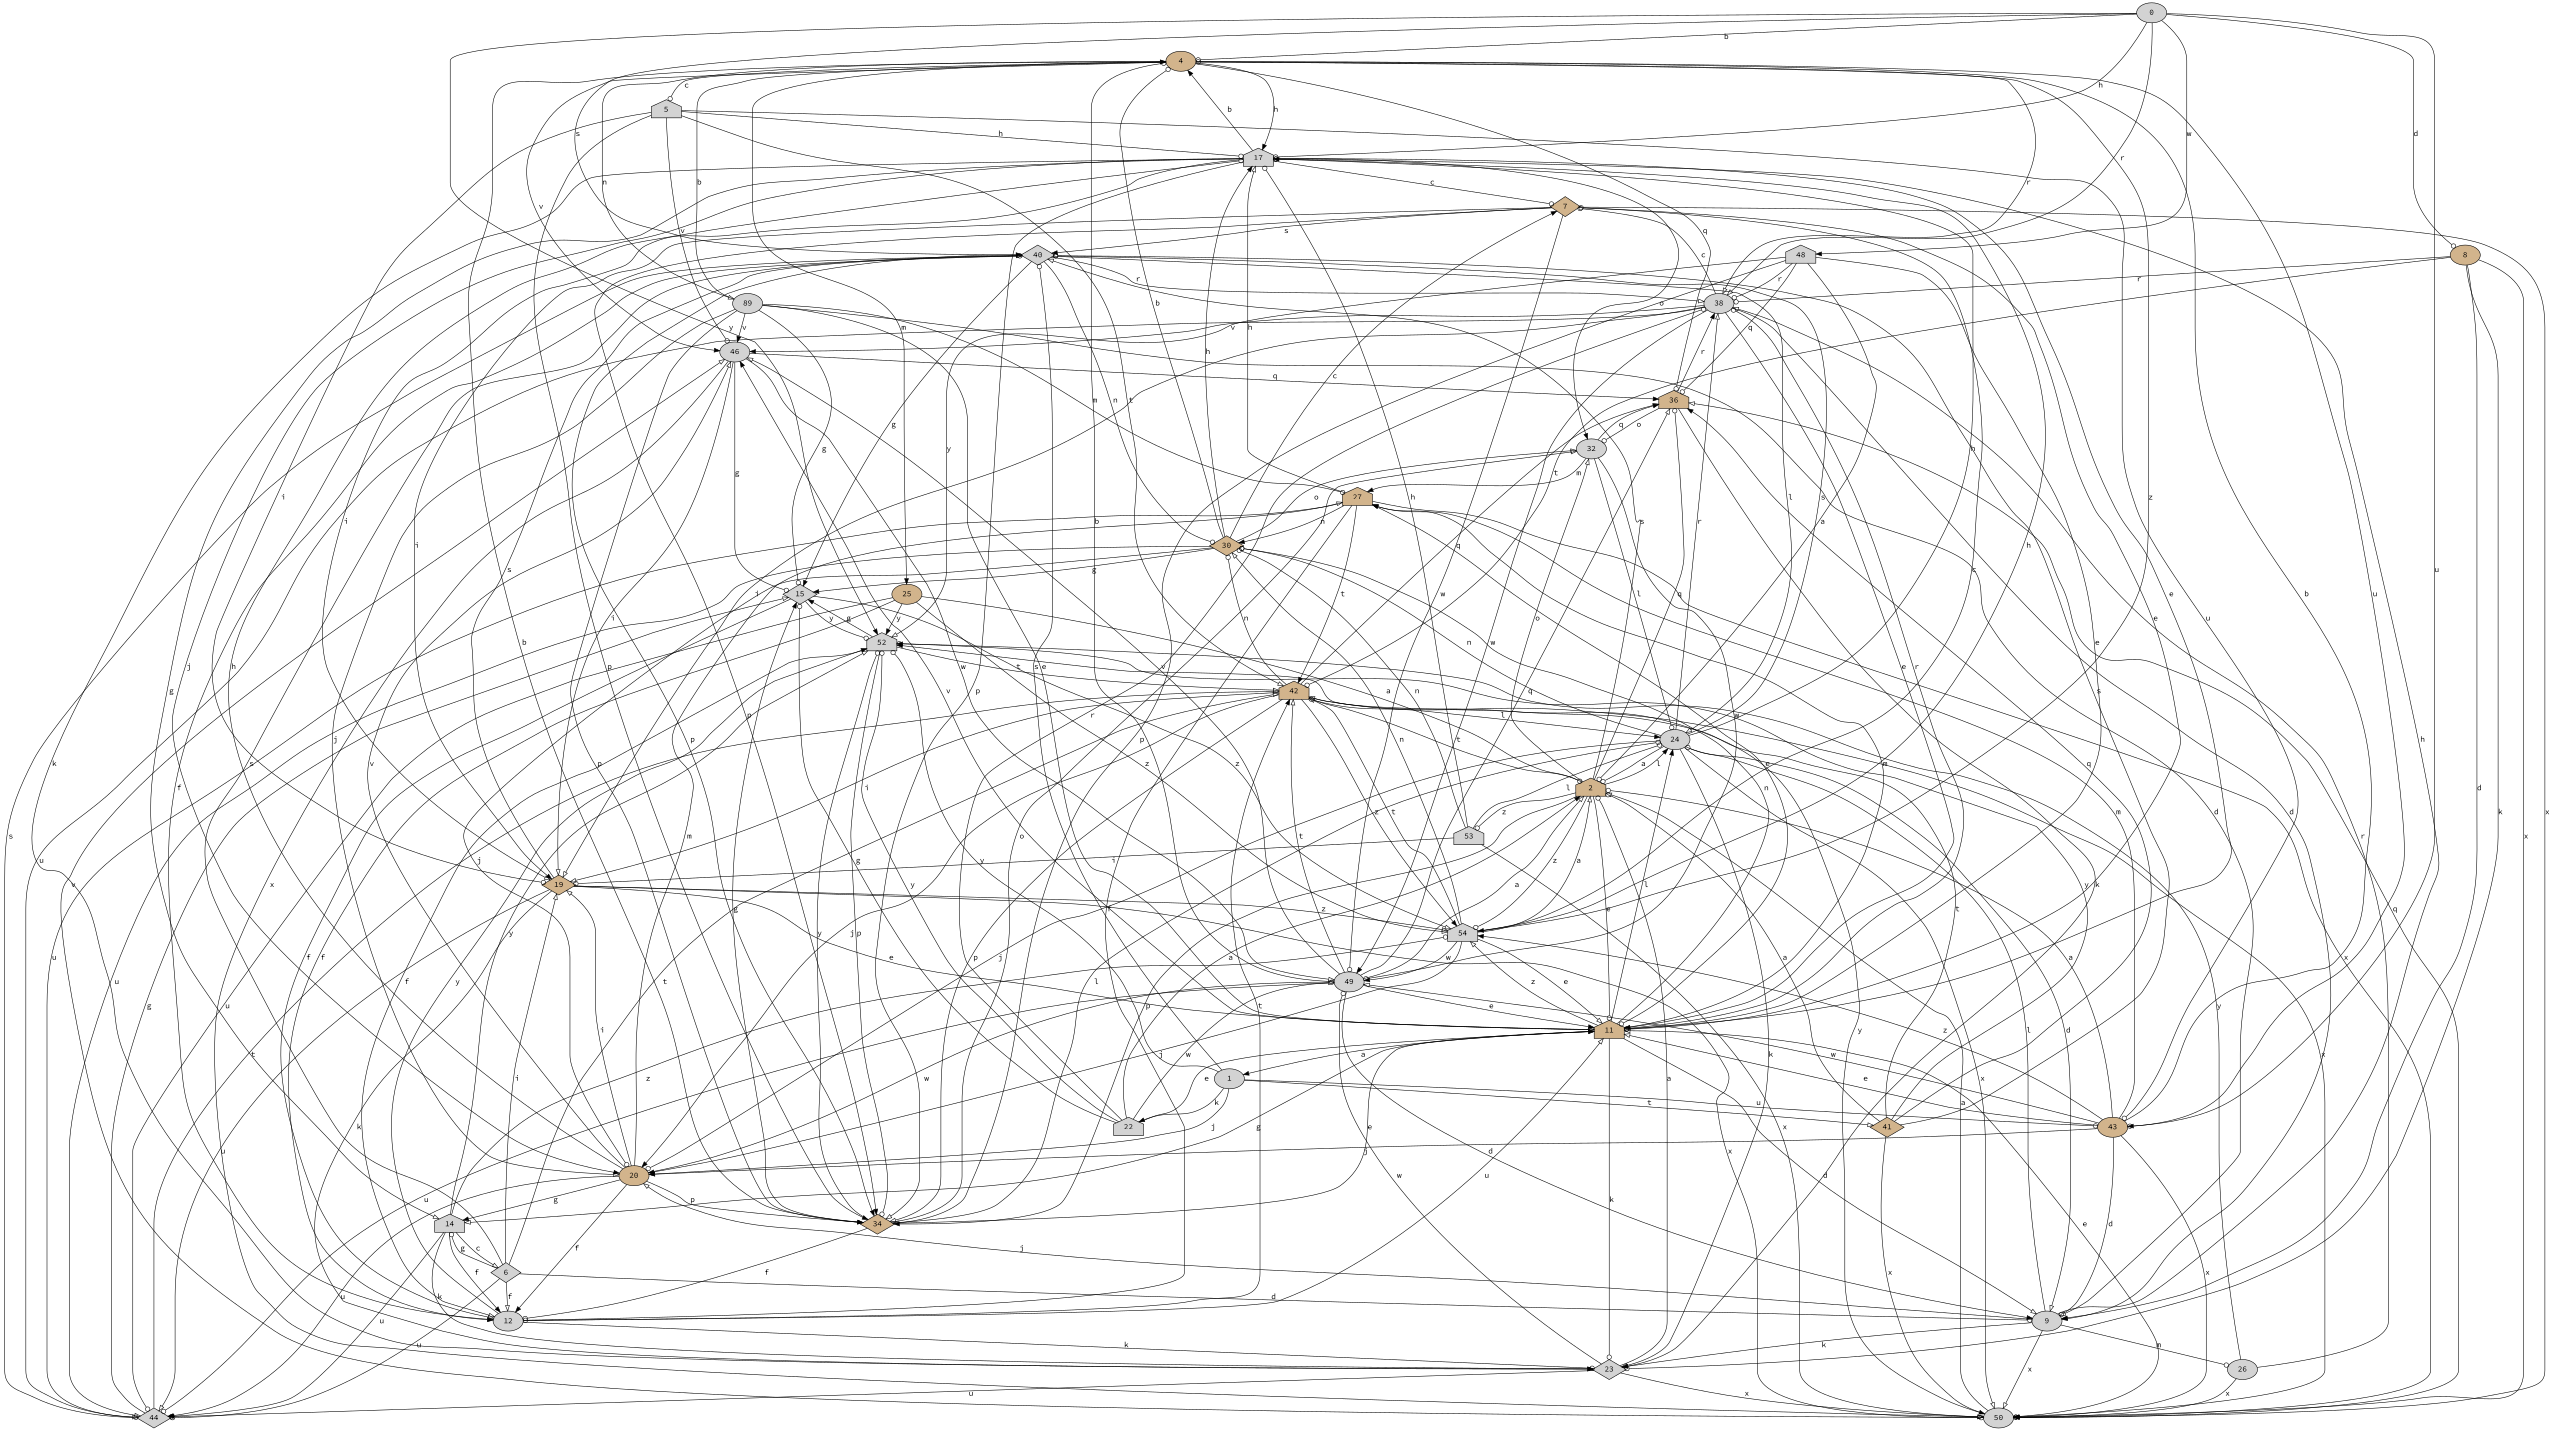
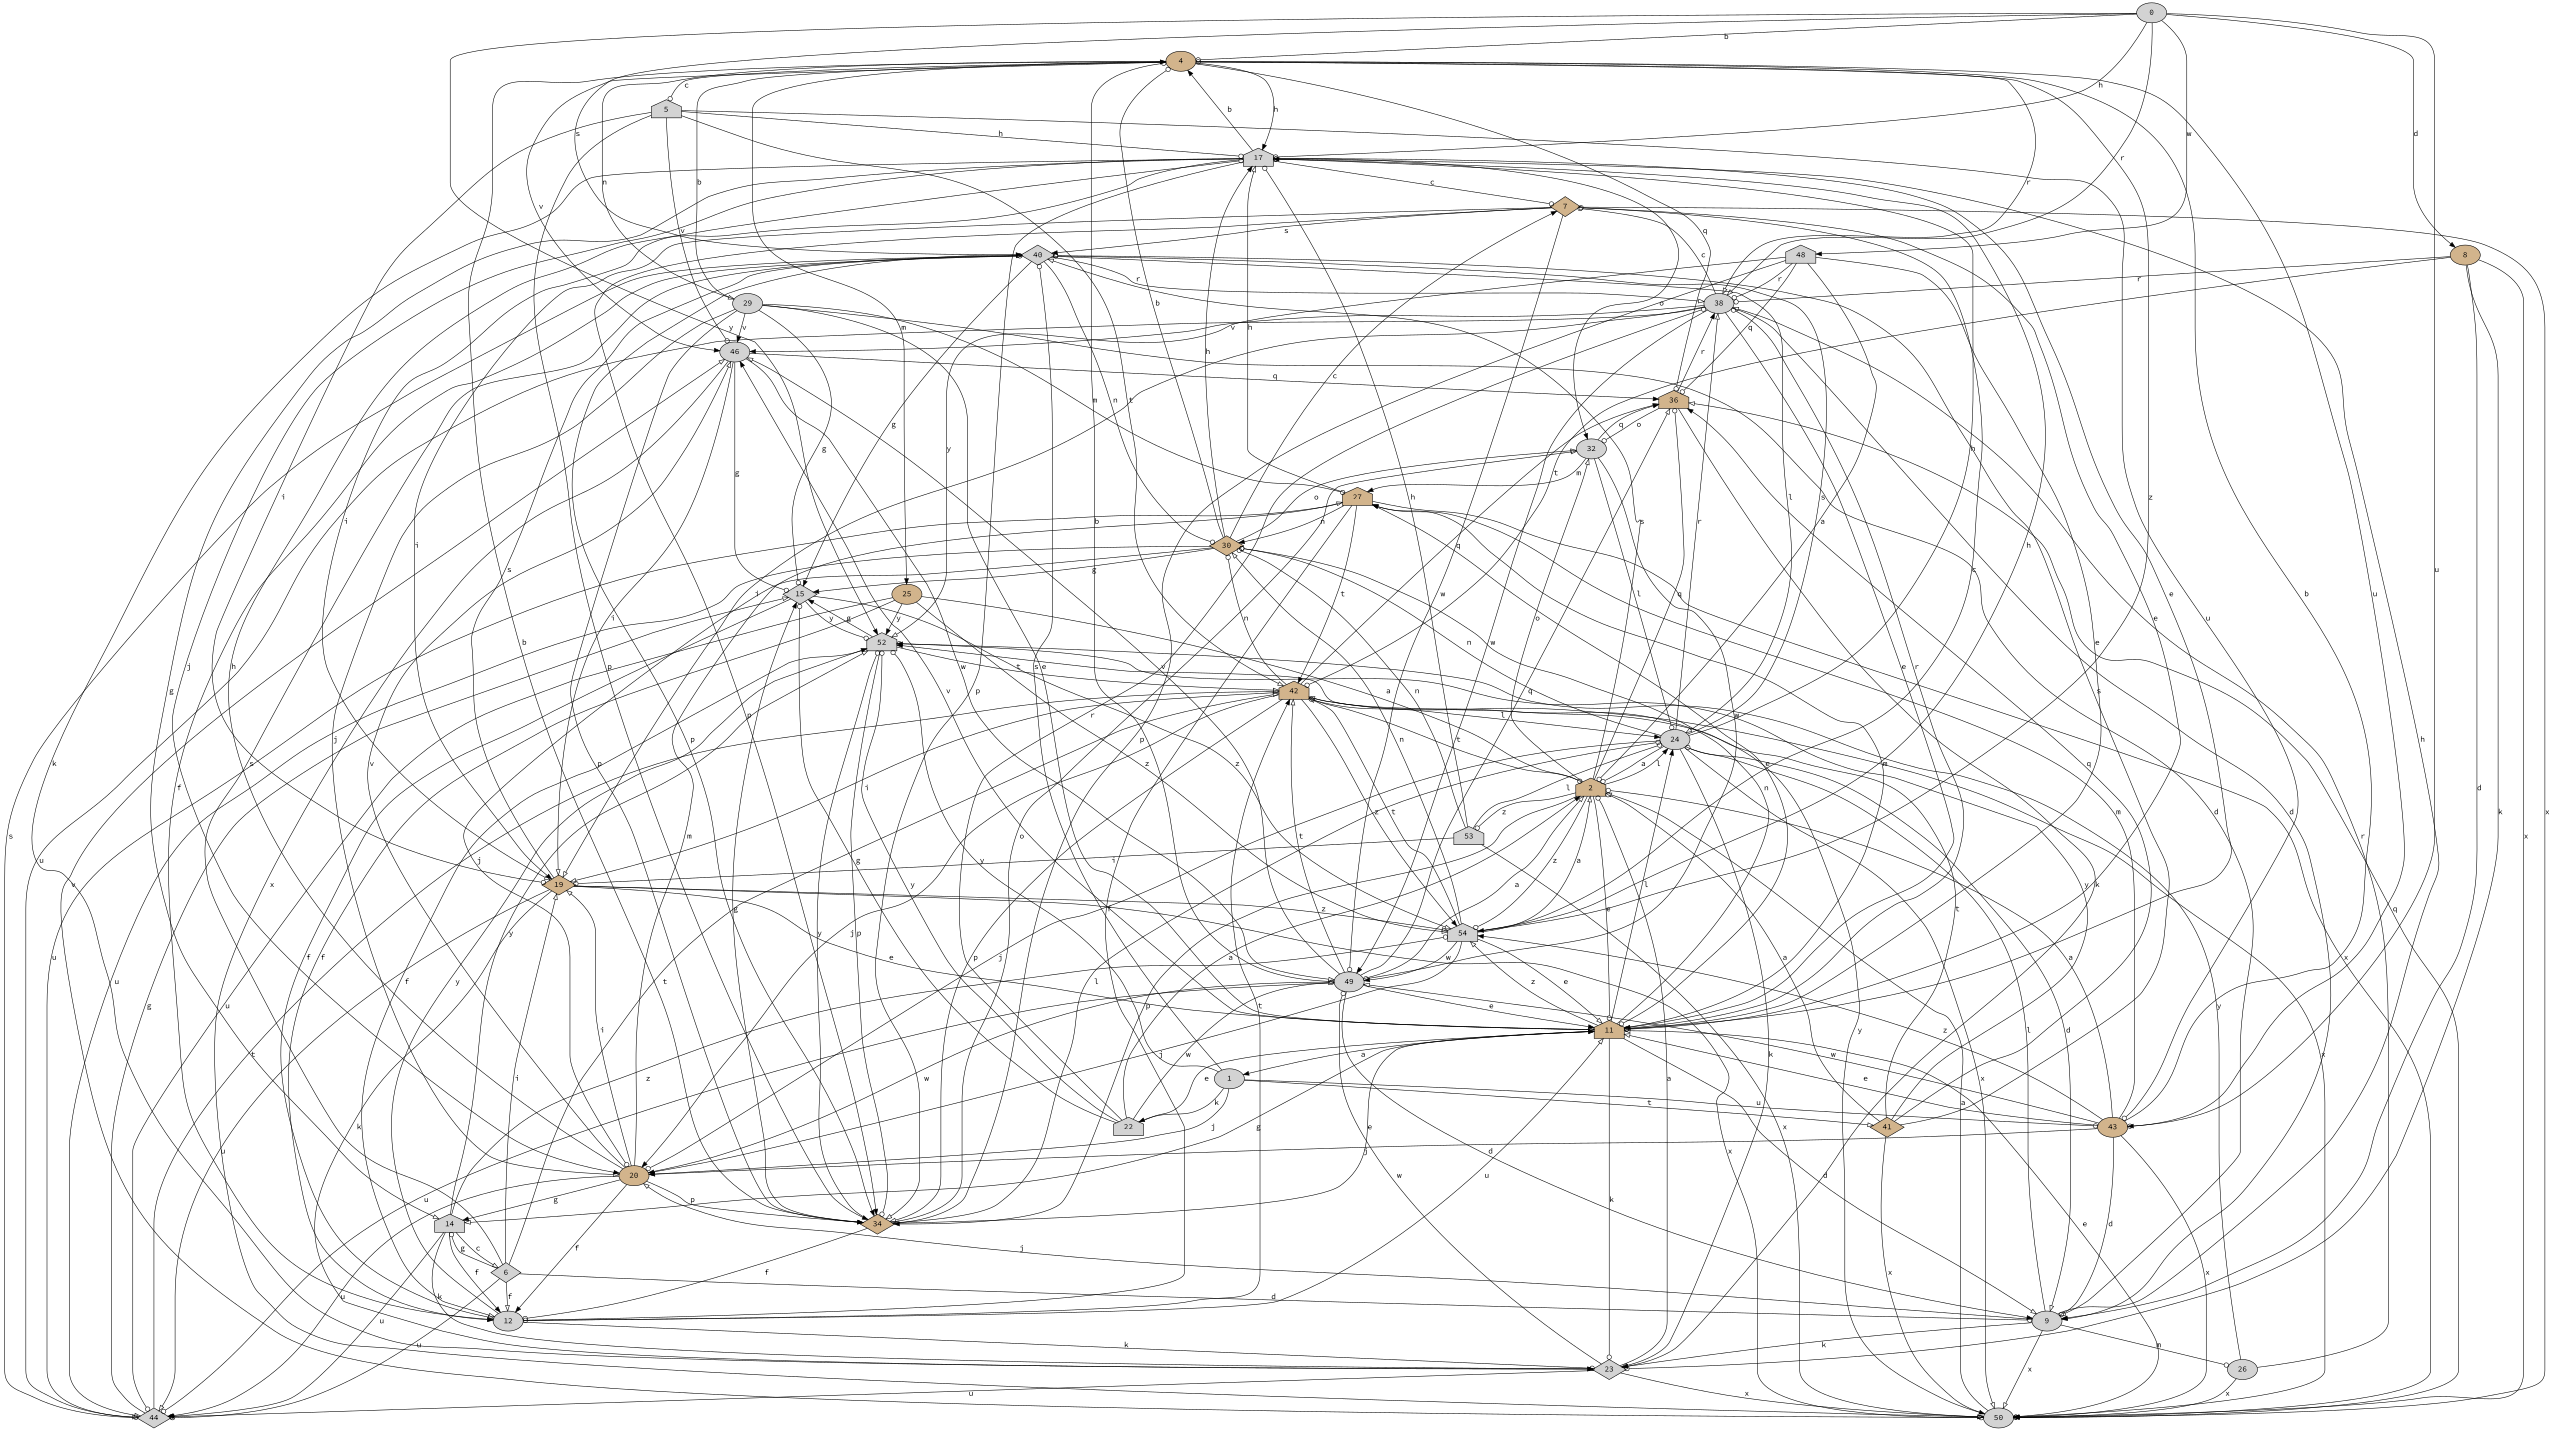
edge "0" -> "8": arrowhead odot -> normal
node "89": label "89" -> "29"
